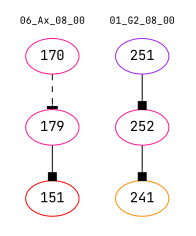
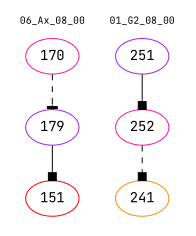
node "179": color deeppink -> purple
edge "252" -> "241": style solid -> dashed
